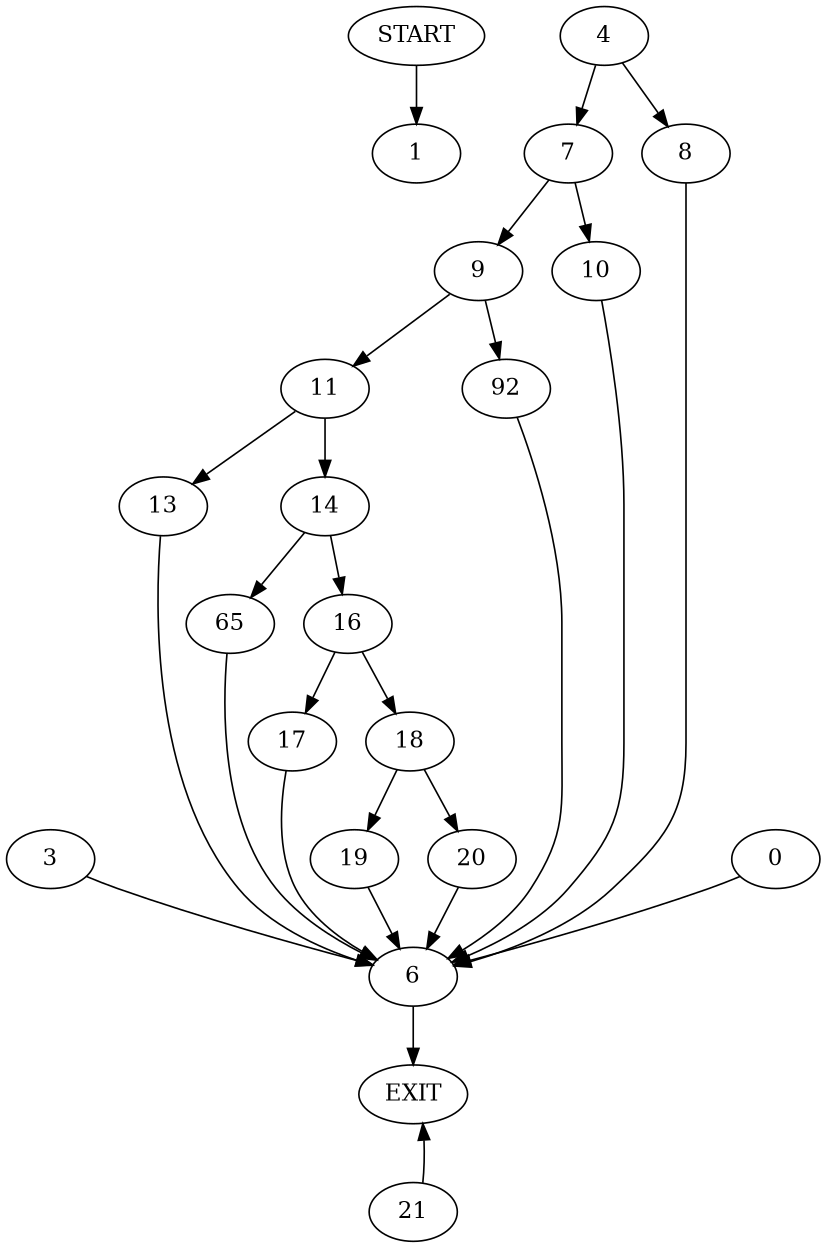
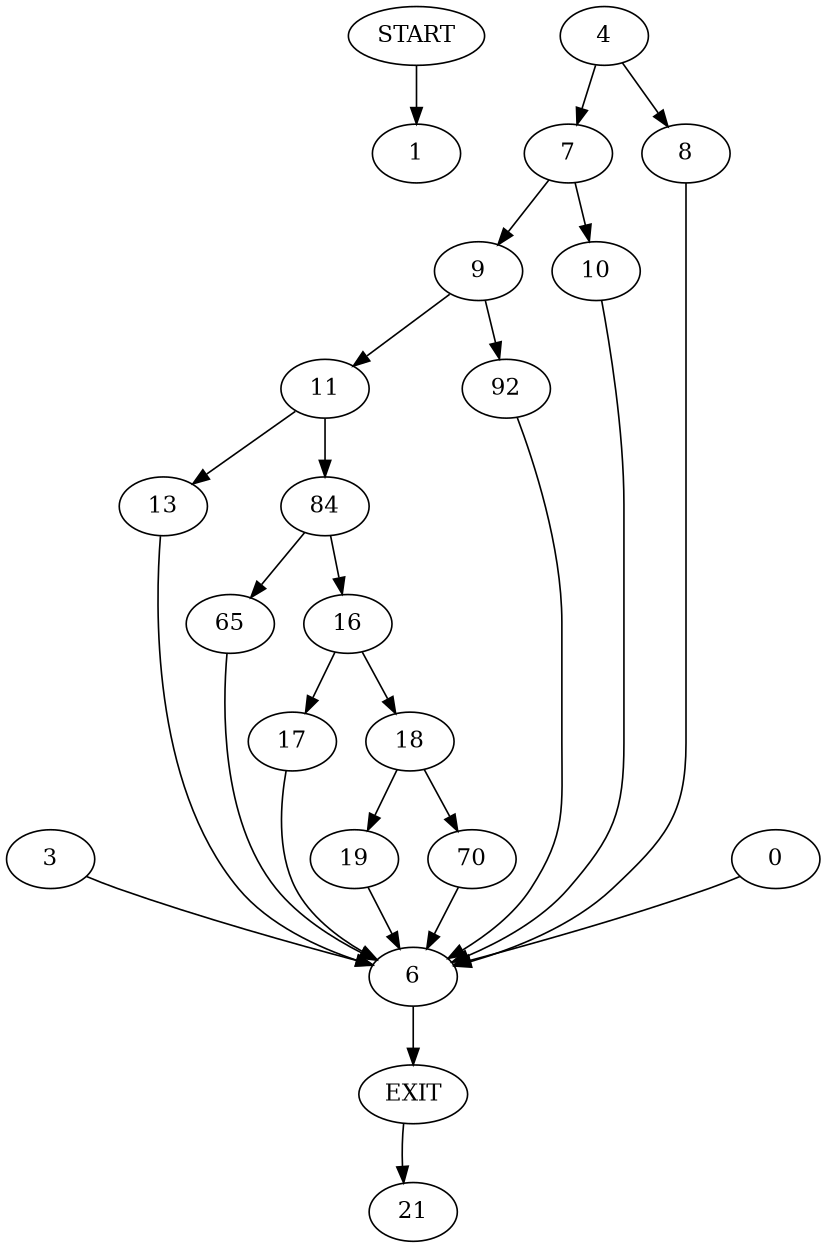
node "14": label "14" -> "84"
node "20": label "20" -> "70"
edge "21" -> "EXIT": reversed
